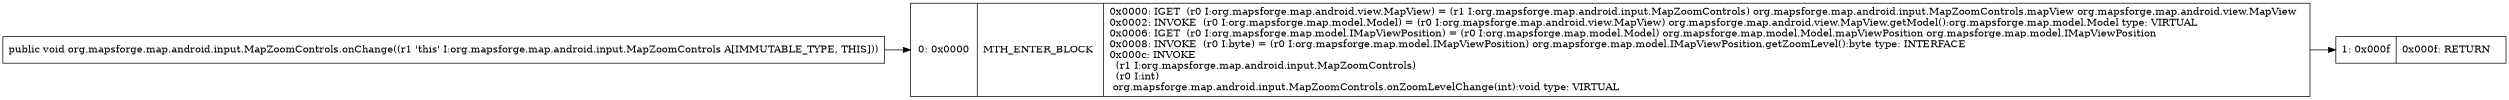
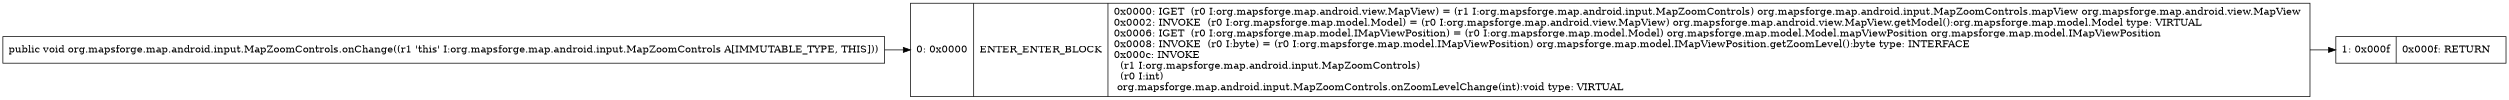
node "0: 0x0000": text "MTH_ENTER_BLOCK" -> "ENTER_ENTER_BLOCK"
